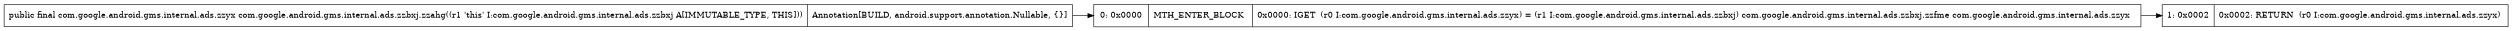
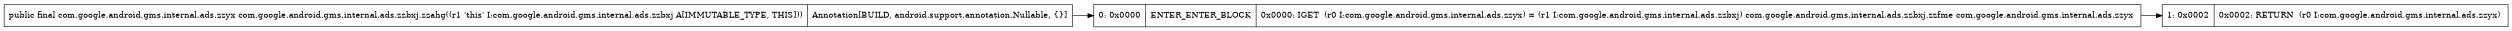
node "0: 0x0000": text "MTH_ENTER_BLOCK" -> "ENTER_ENTER_BLOCK"
